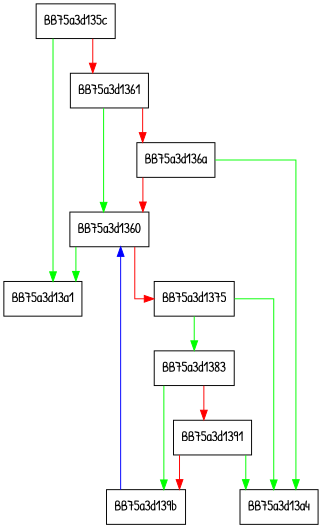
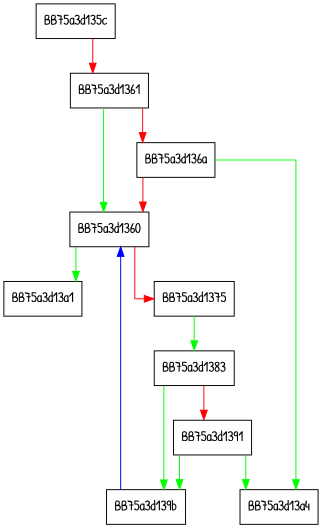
edge "BB75a3d135c" -> "BB75a3d13a1": removed
edge "BB75a3d1375" -> "BB75a3d13a4": removed
edge "BB75a3d1391" -> "BB75a3d139b": color red -> green
